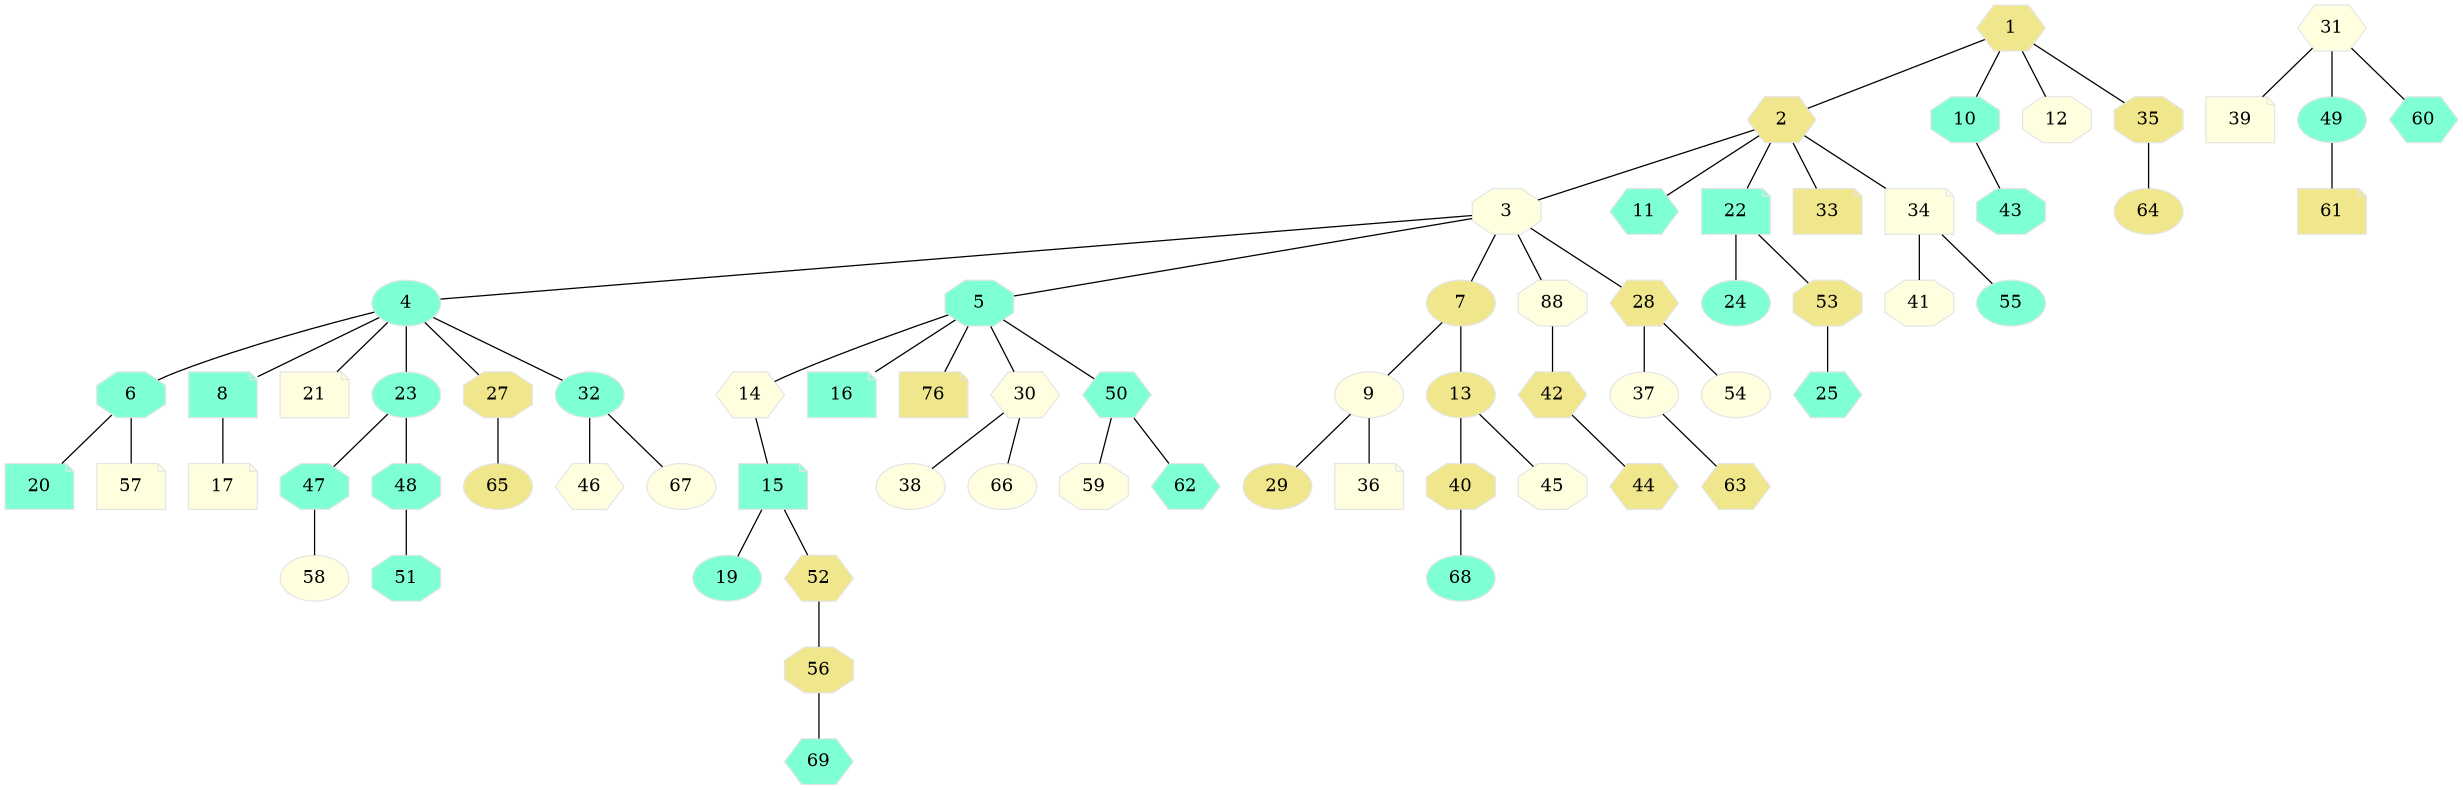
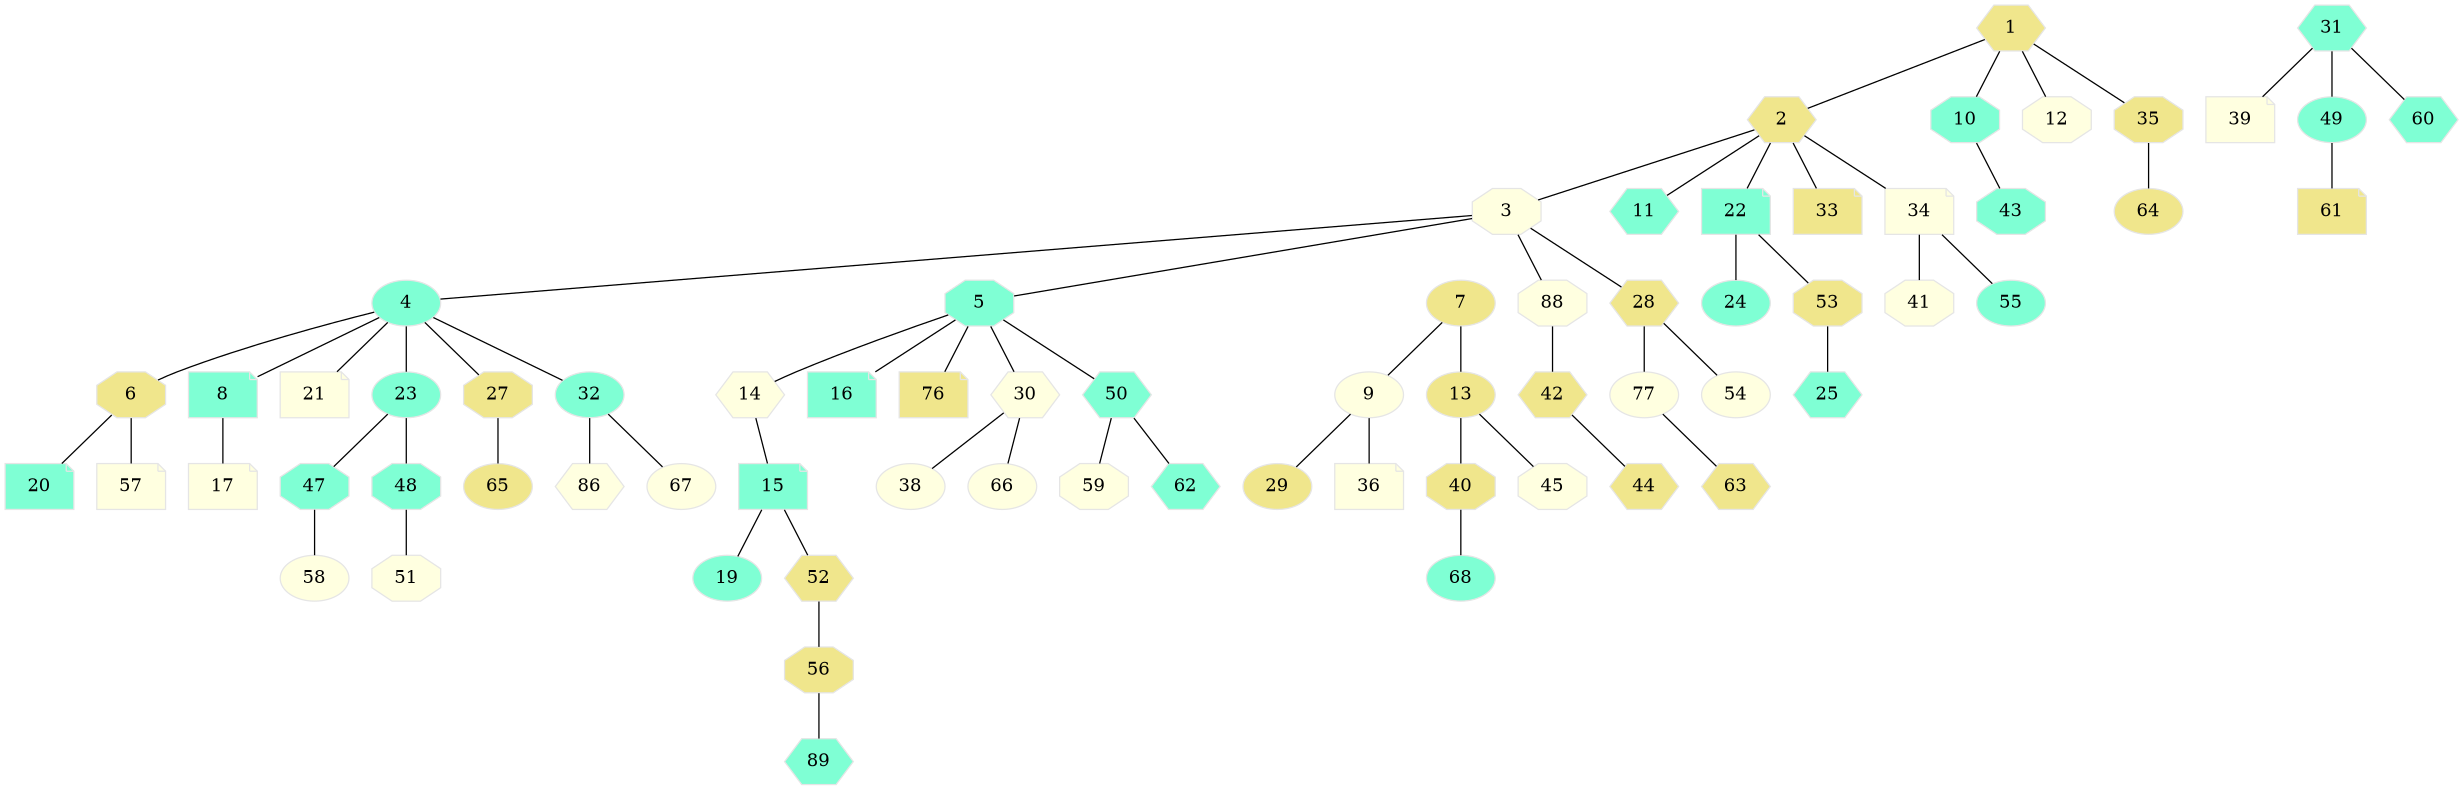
node "31": fillcolor lightyellow -> aquamarine
edge "3" -- "7": removed
node "6": fillcolor aquamarine -> khaki
node "37": label "37" -> "77"
node "46": label "46" -> "86"
node "51": fillcolor aquamarine -> lightyellow
node "69": label "69" -> "89"
